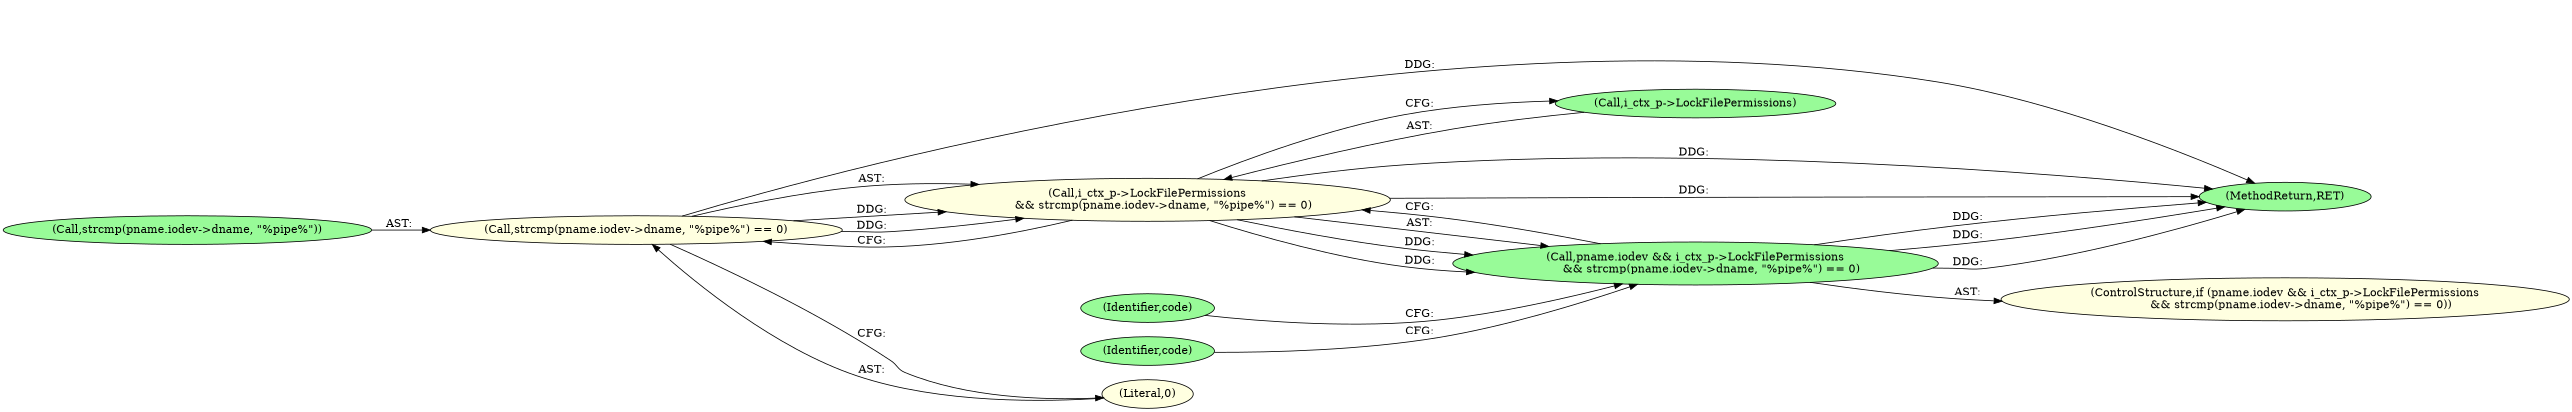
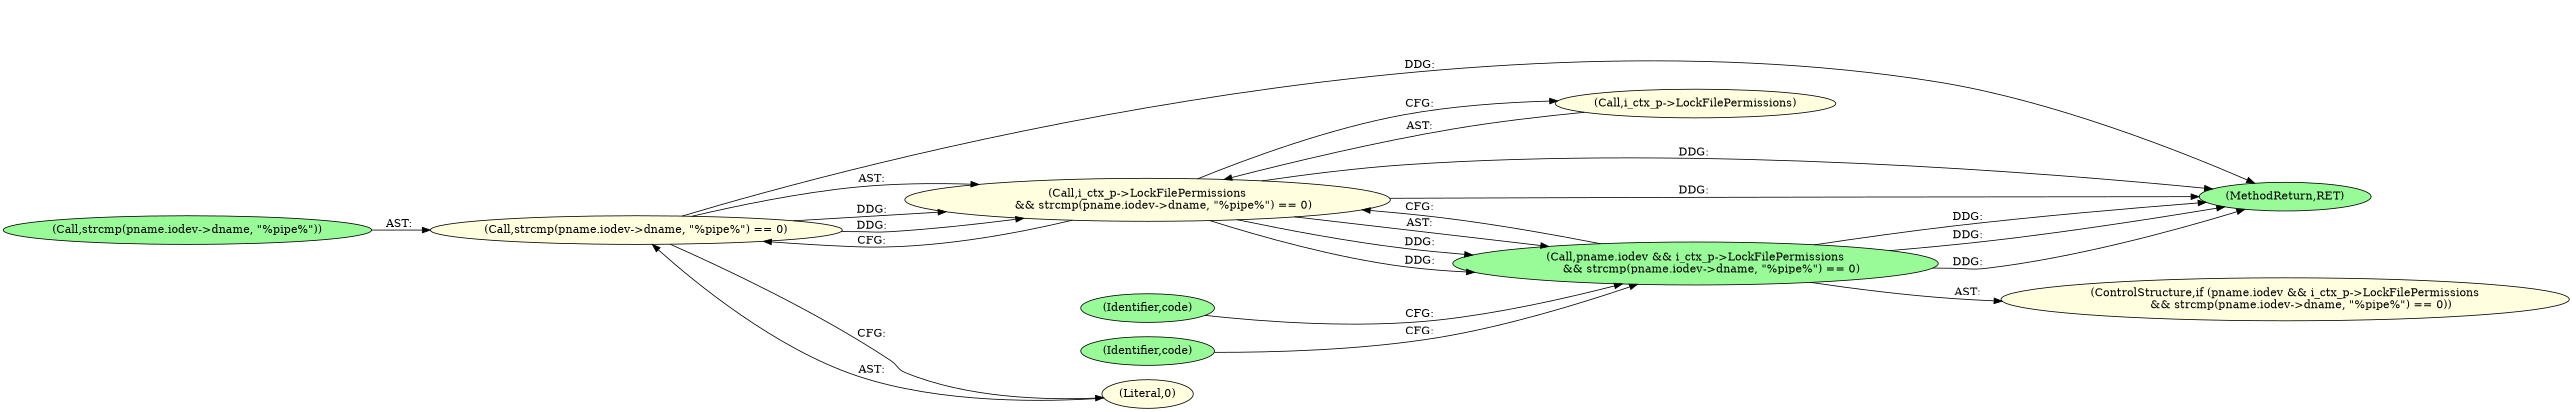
node "(Call,i_ctx_p->LockFilePermissions)": fillcolor palegreen -> lightyellow
